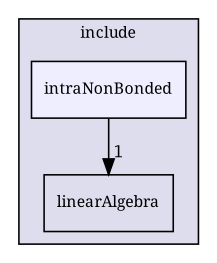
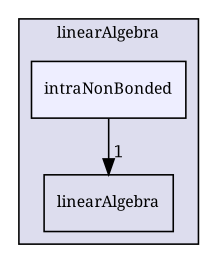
cluster "include": label "include" -> "linearAlgebra"
